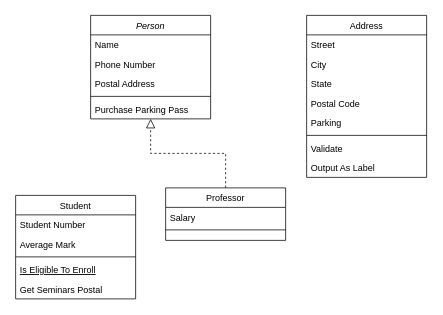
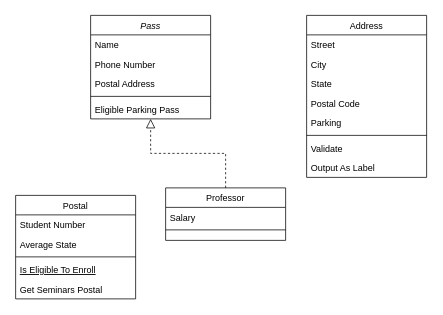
node "Person": label "Person" -> "Pass"
node "Purchase Parking Pass": label "Purchase Parking Pass" -> "Eligible Parking Pass"
node "Student": label "Student" -> "Postal"
node "Average Mark": label "Average Mark" -> "Average State"
